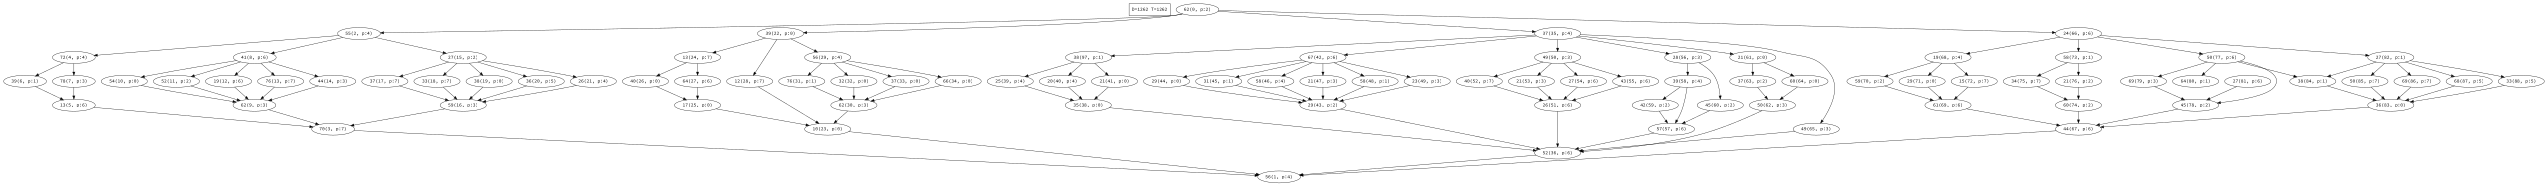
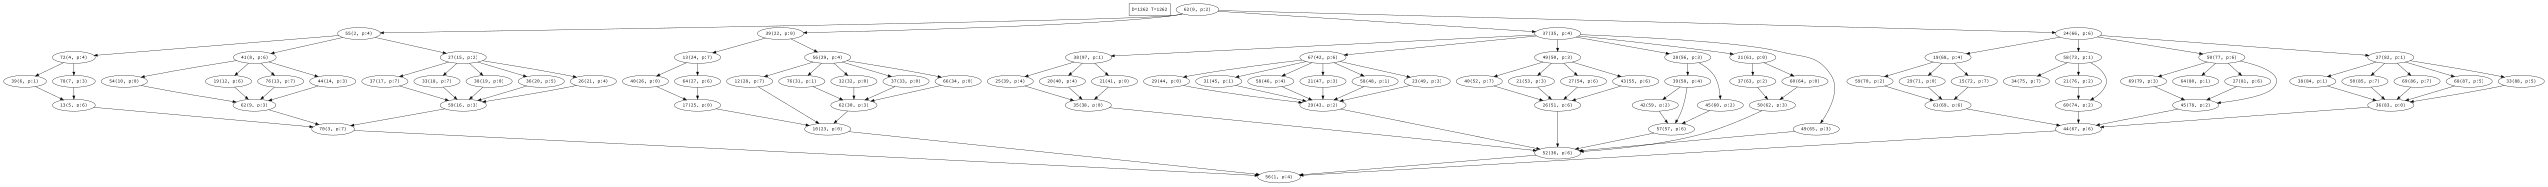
edge "39(22, p:0)" -> "12(28, p:7)": now "56(29, p:4)" -> "12(28, p:7)"
edge "50(77, p:6)" -> "38(84, p:1)": now "50(77, p:6)" -> "27(81, p:6)"
node "52(11, p:2)": removed
edge "34(75, p:7)" -> "60(74, p:2)": now "58(73, p:1)" -> "60(74, p:2)"
